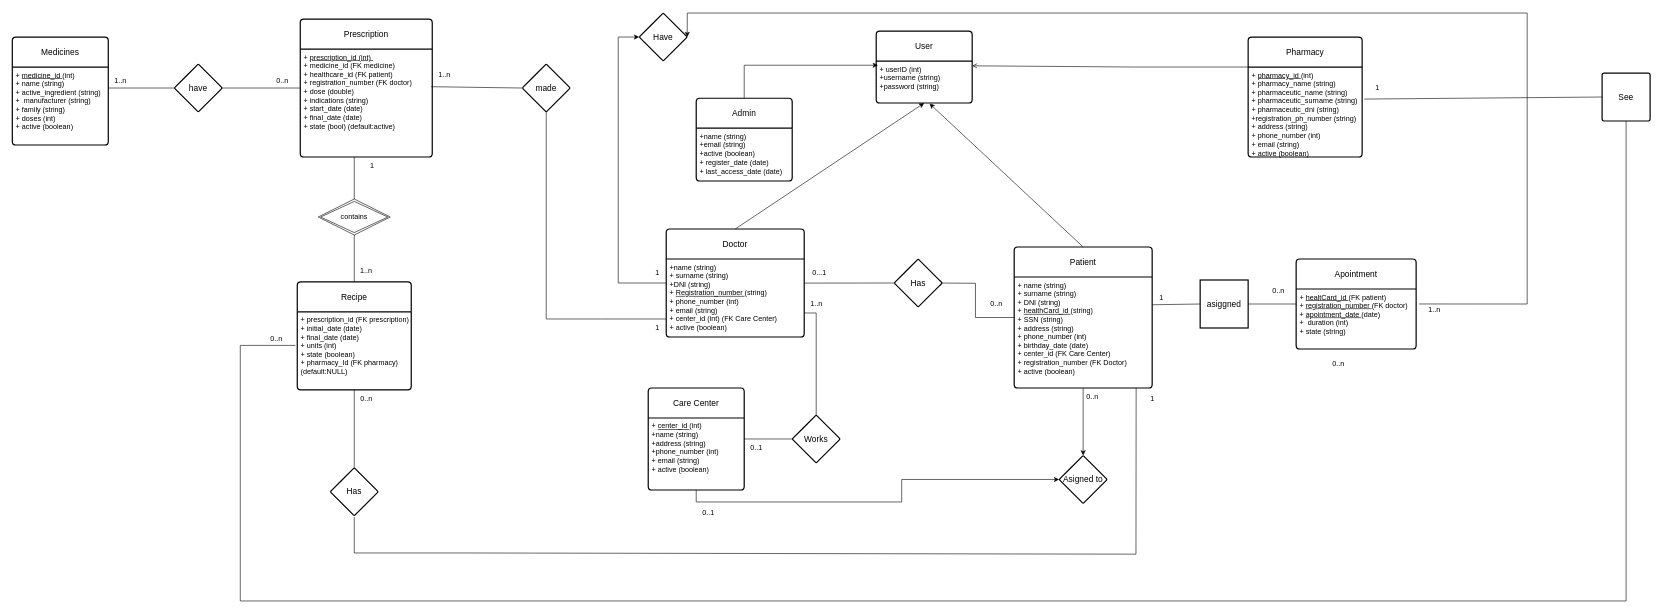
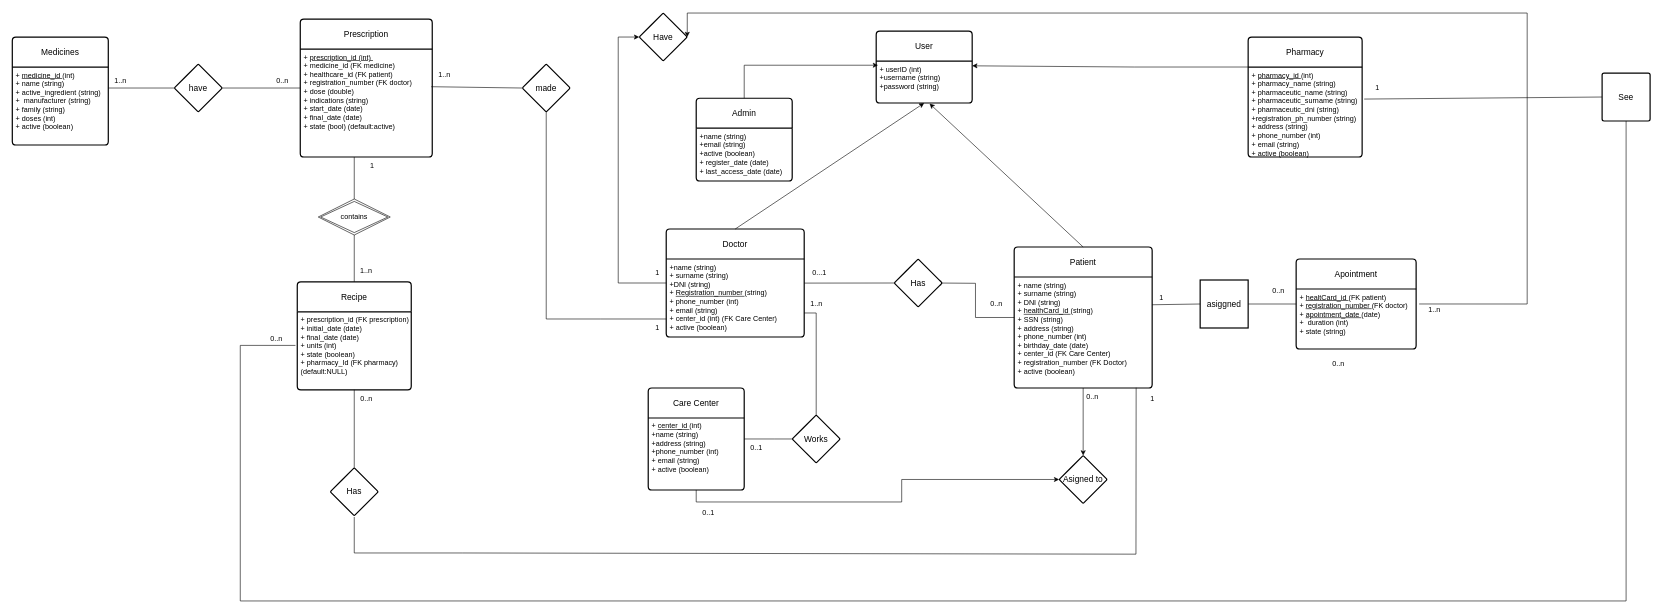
edge "+ pharmacy_id (int) + pharmacy_name (string) + pharmaceutic_name (string) + pharmaceutic_surname (string) + pharmaceutic_dni (string) +registration_ph_number (string) + address (string) + phone_number (int) + email (string) + active (boolean)" -> "+ userID (int) +username (string) +password (string)": arrowhead open -> classic
